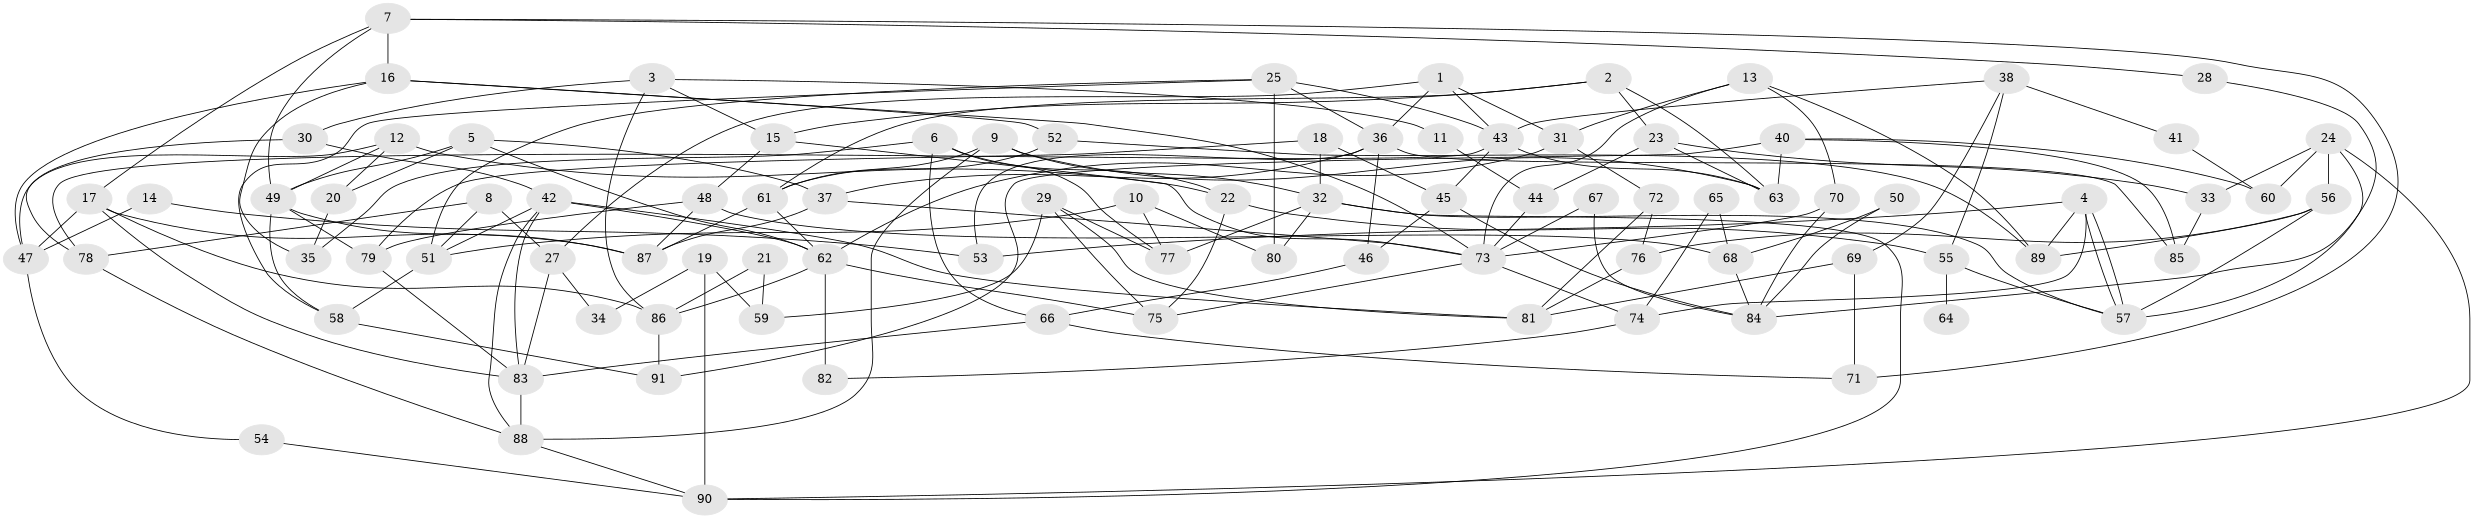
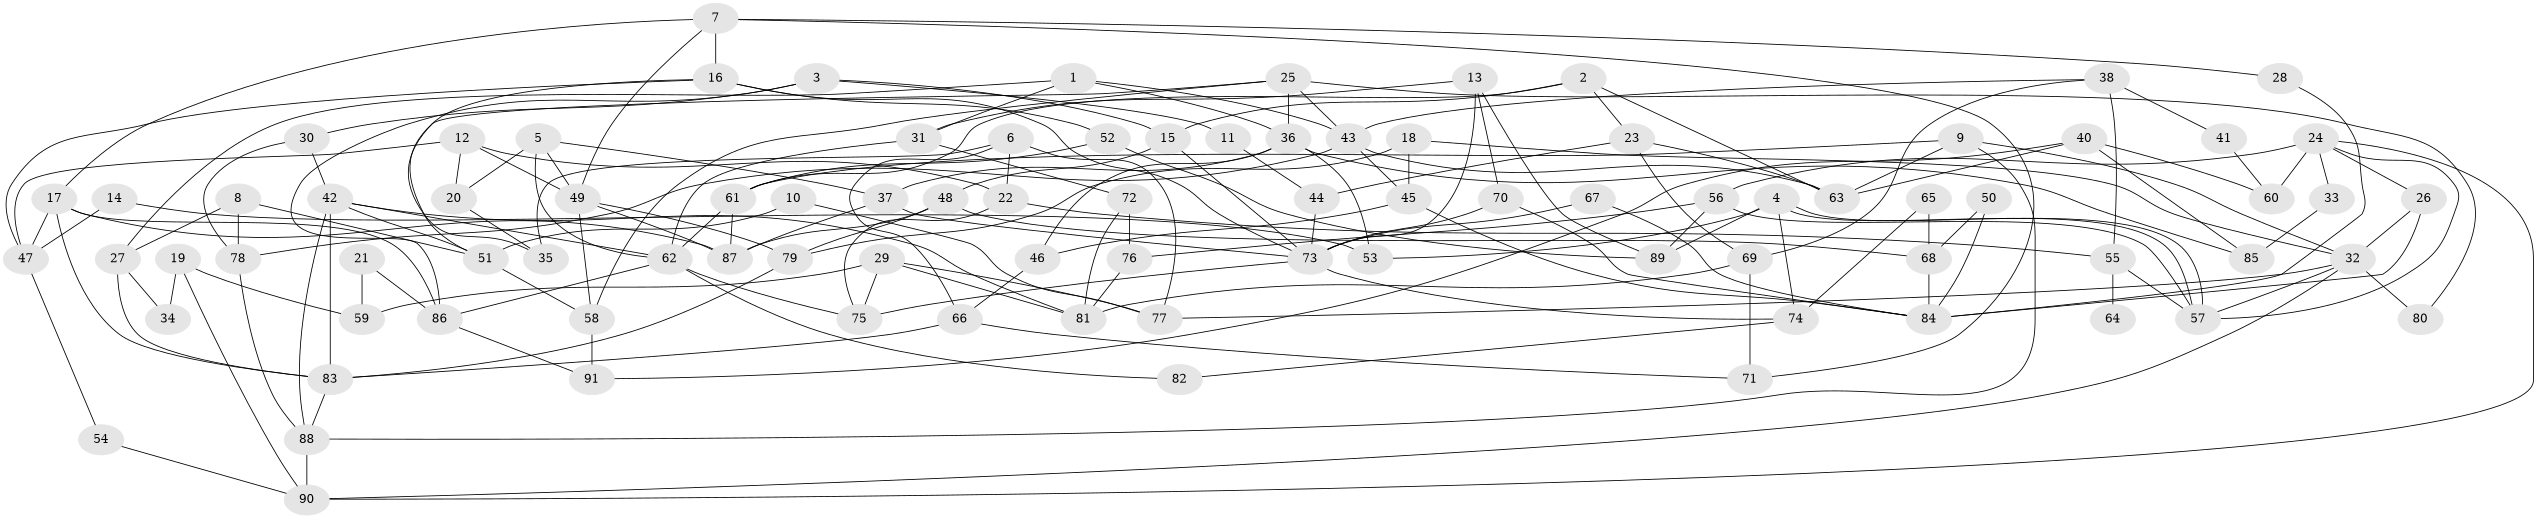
edge "23" -- "33": now "23" -- "69"
node "26": added
edge "10" -- "80": removed
